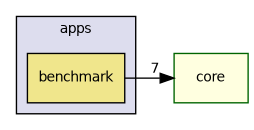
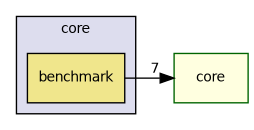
cluster "apps": label "apps" -> "core"
